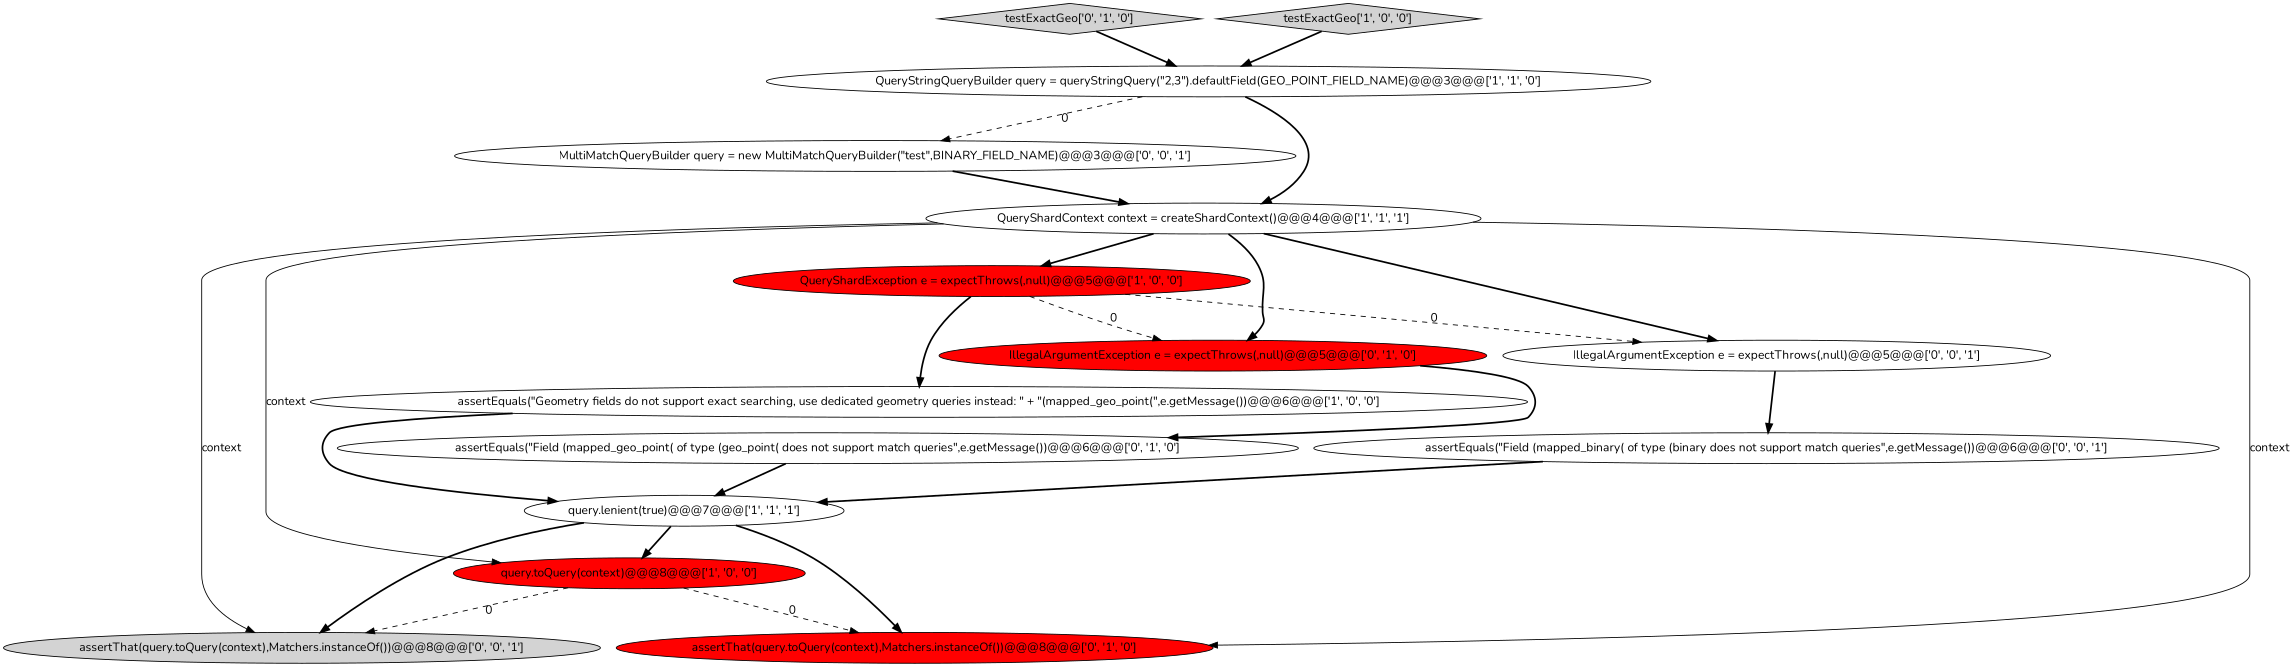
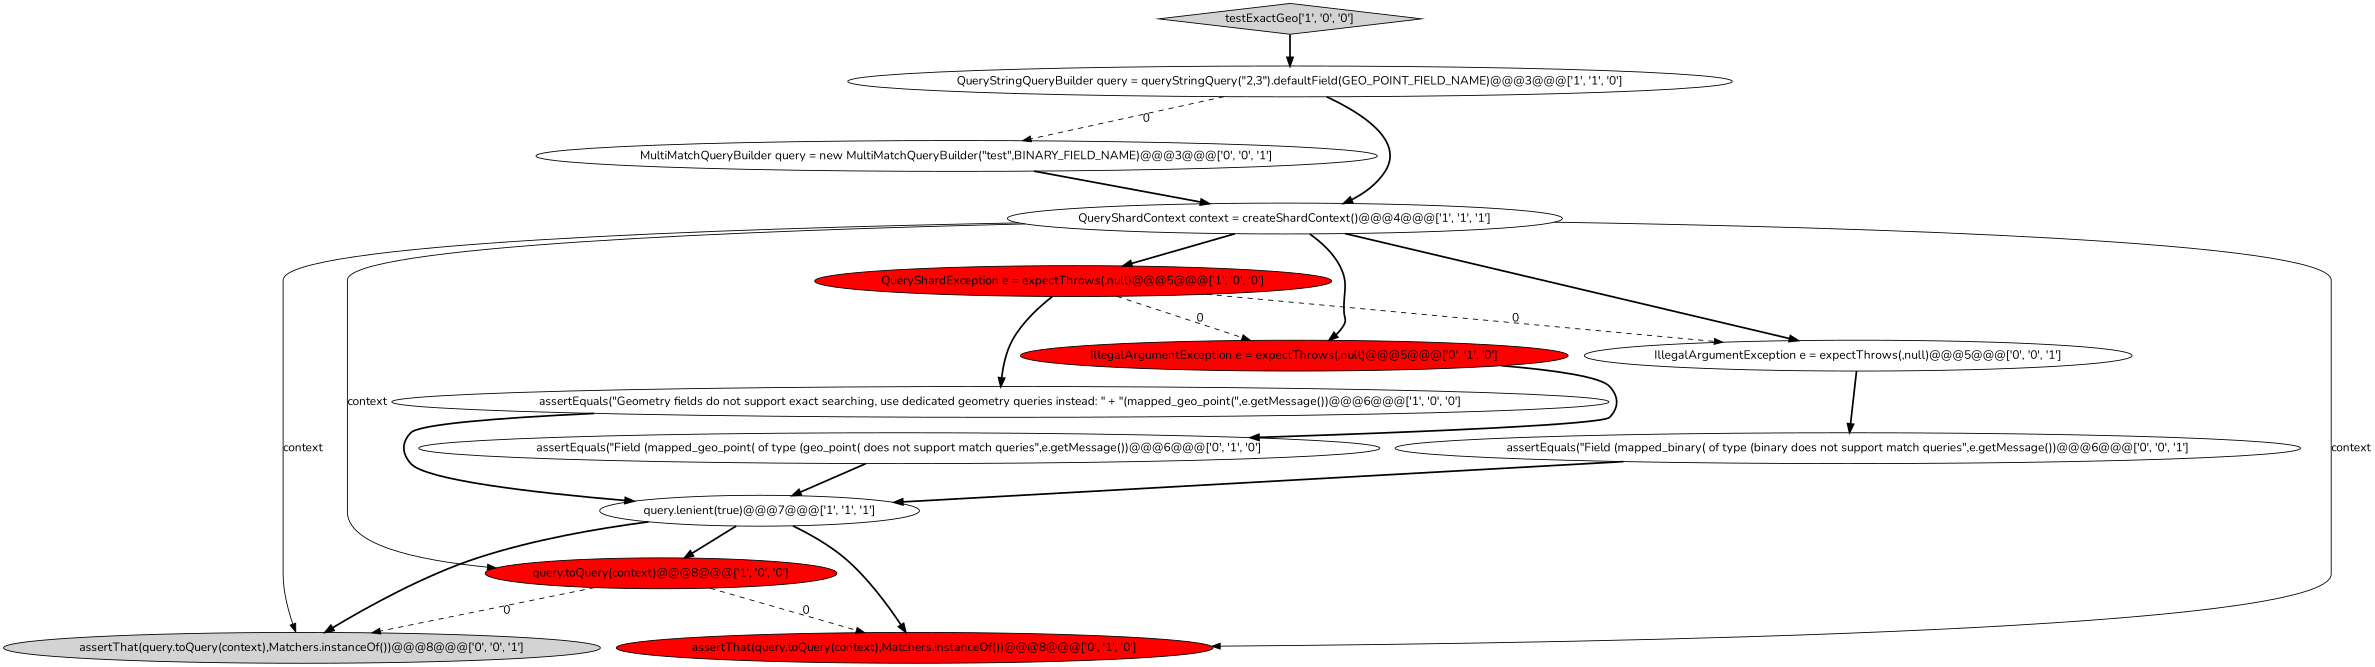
node "testExactGeo['0', '1', '0']": removed
